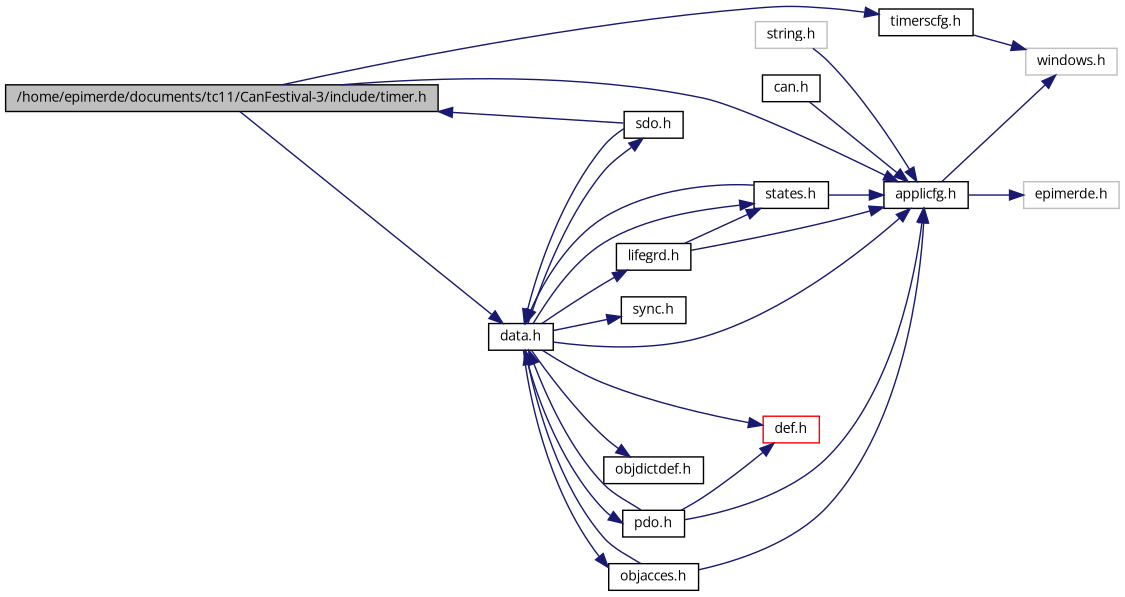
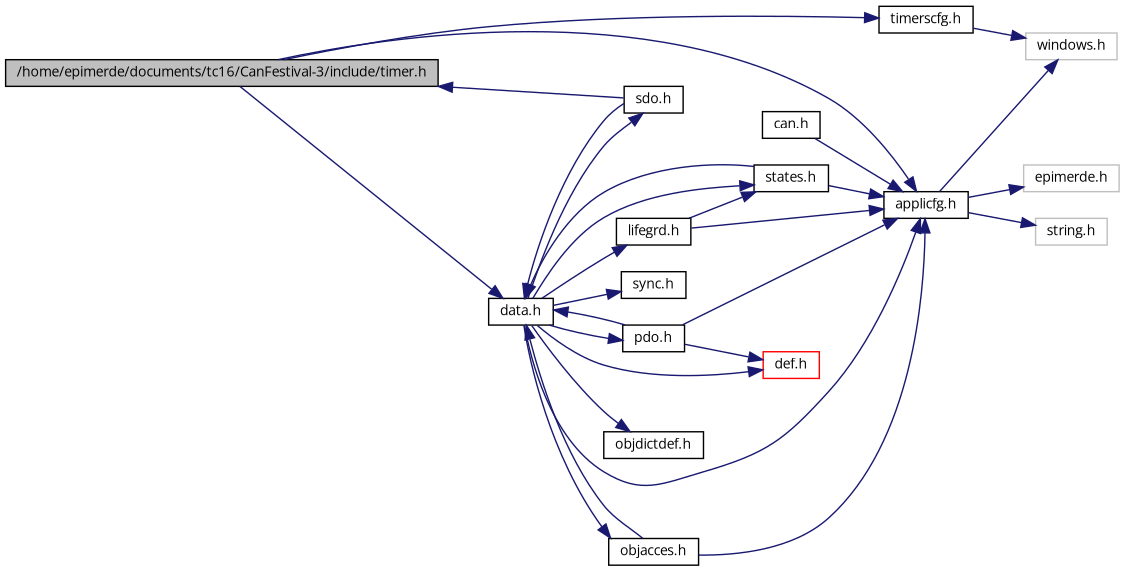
node "/home/epimerde/documents/tc11/CanFestival-3/include/timer.h": label "/home/epimerde/documents/tc11/CanFestival-3/include/timer.h" -> "/home/epimerde/documents/tc16/CanFestival-3/include/timer.h"
edge "string.h" -> "applicfg.h": reversed
